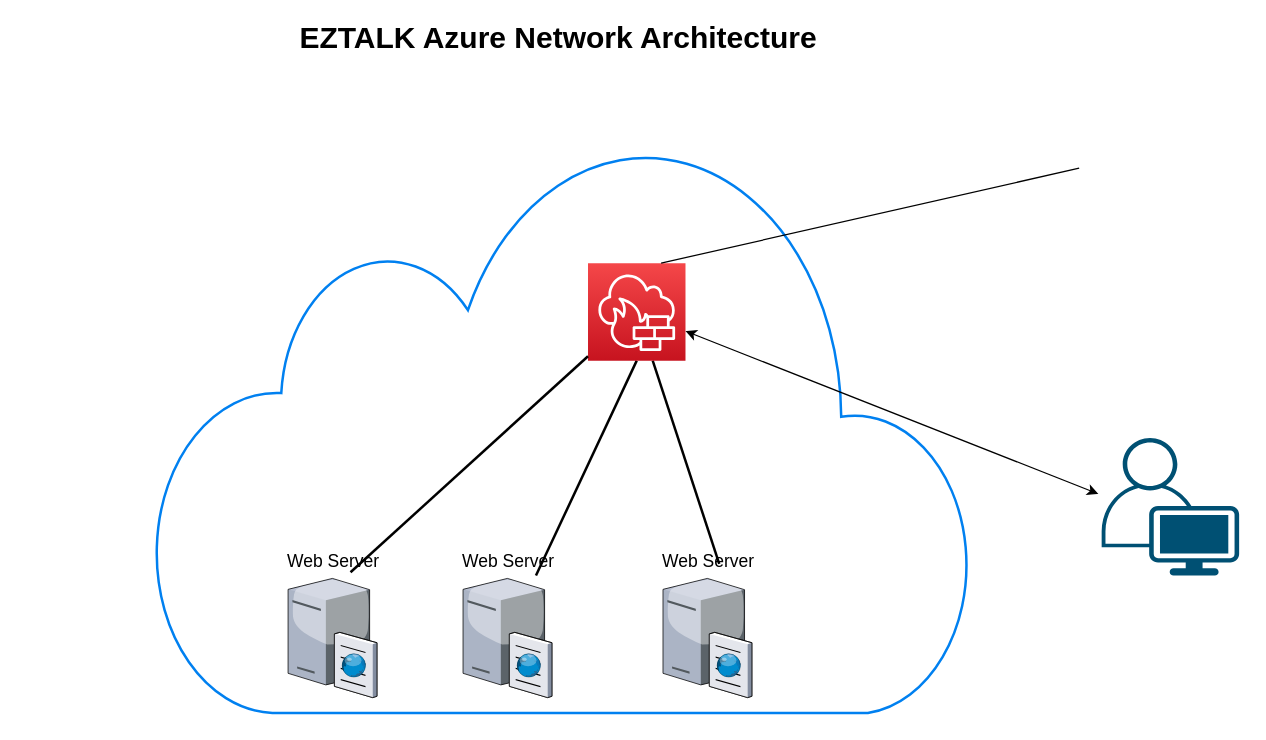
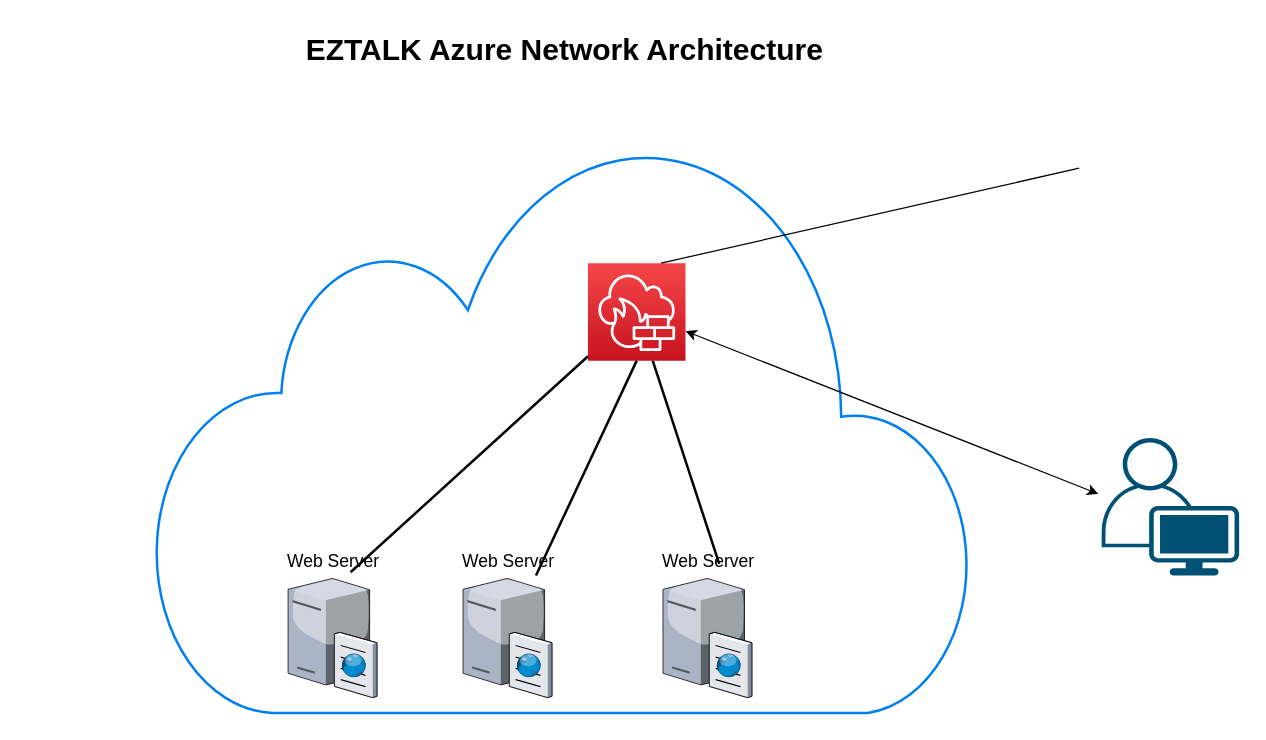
node "EZTALK Azure Network Architecture": moved (558, 38) -> (564, 51)
